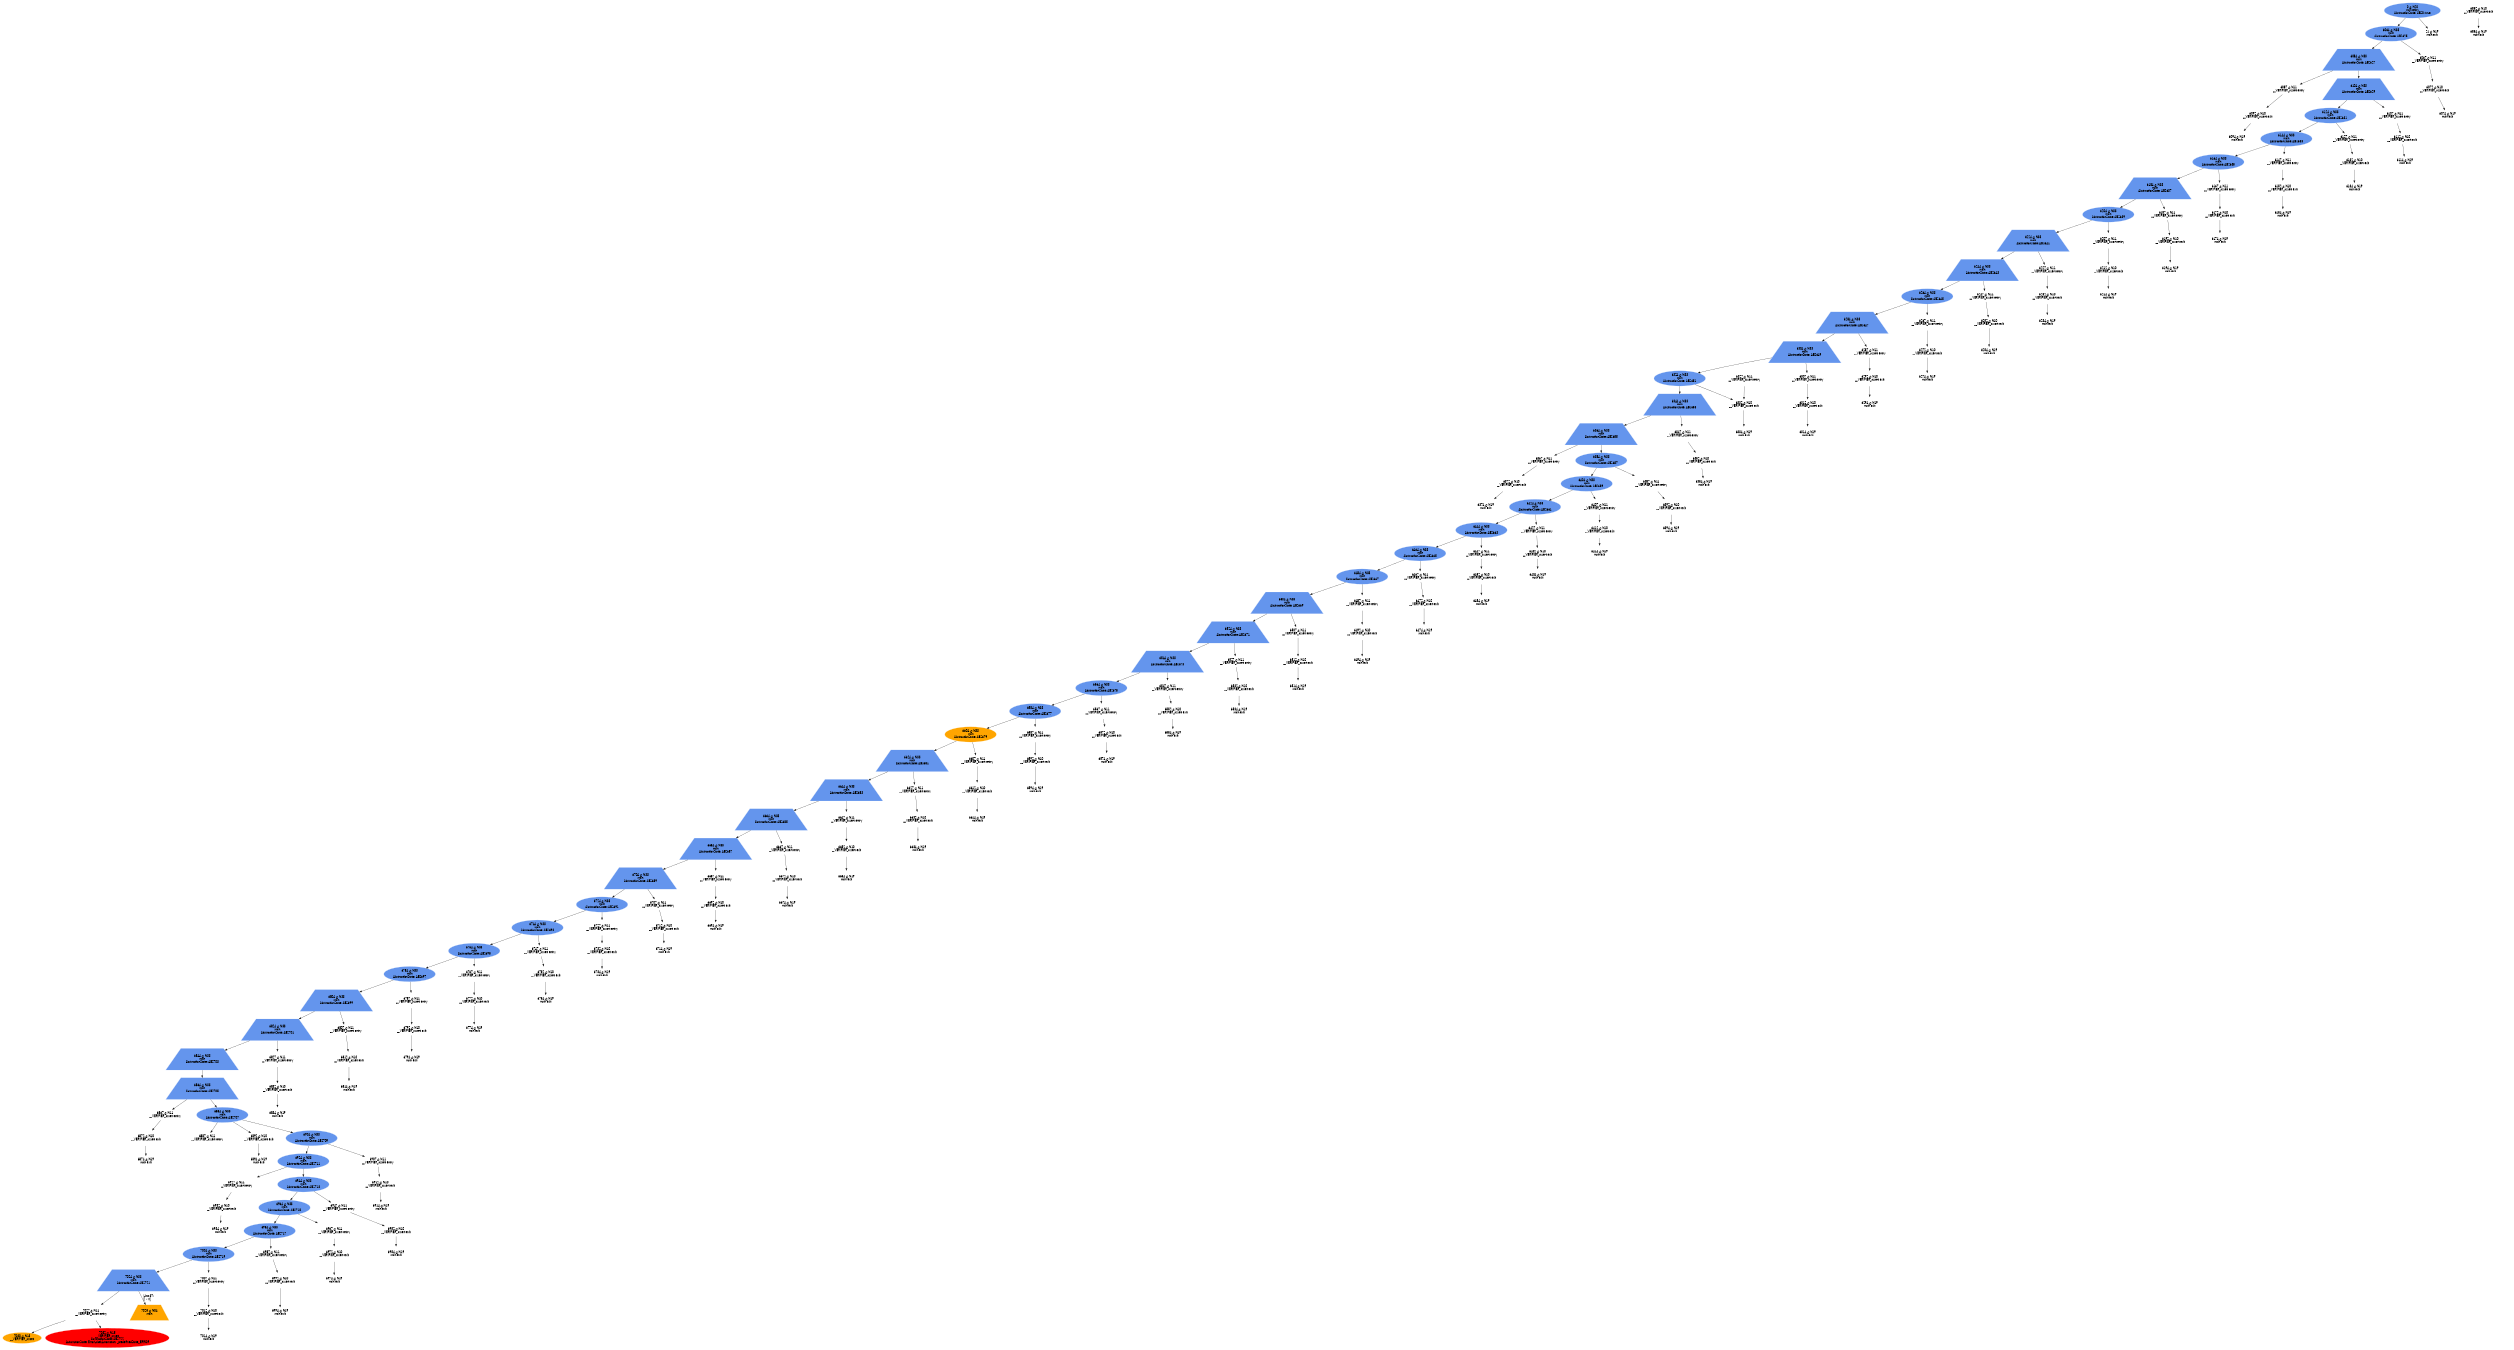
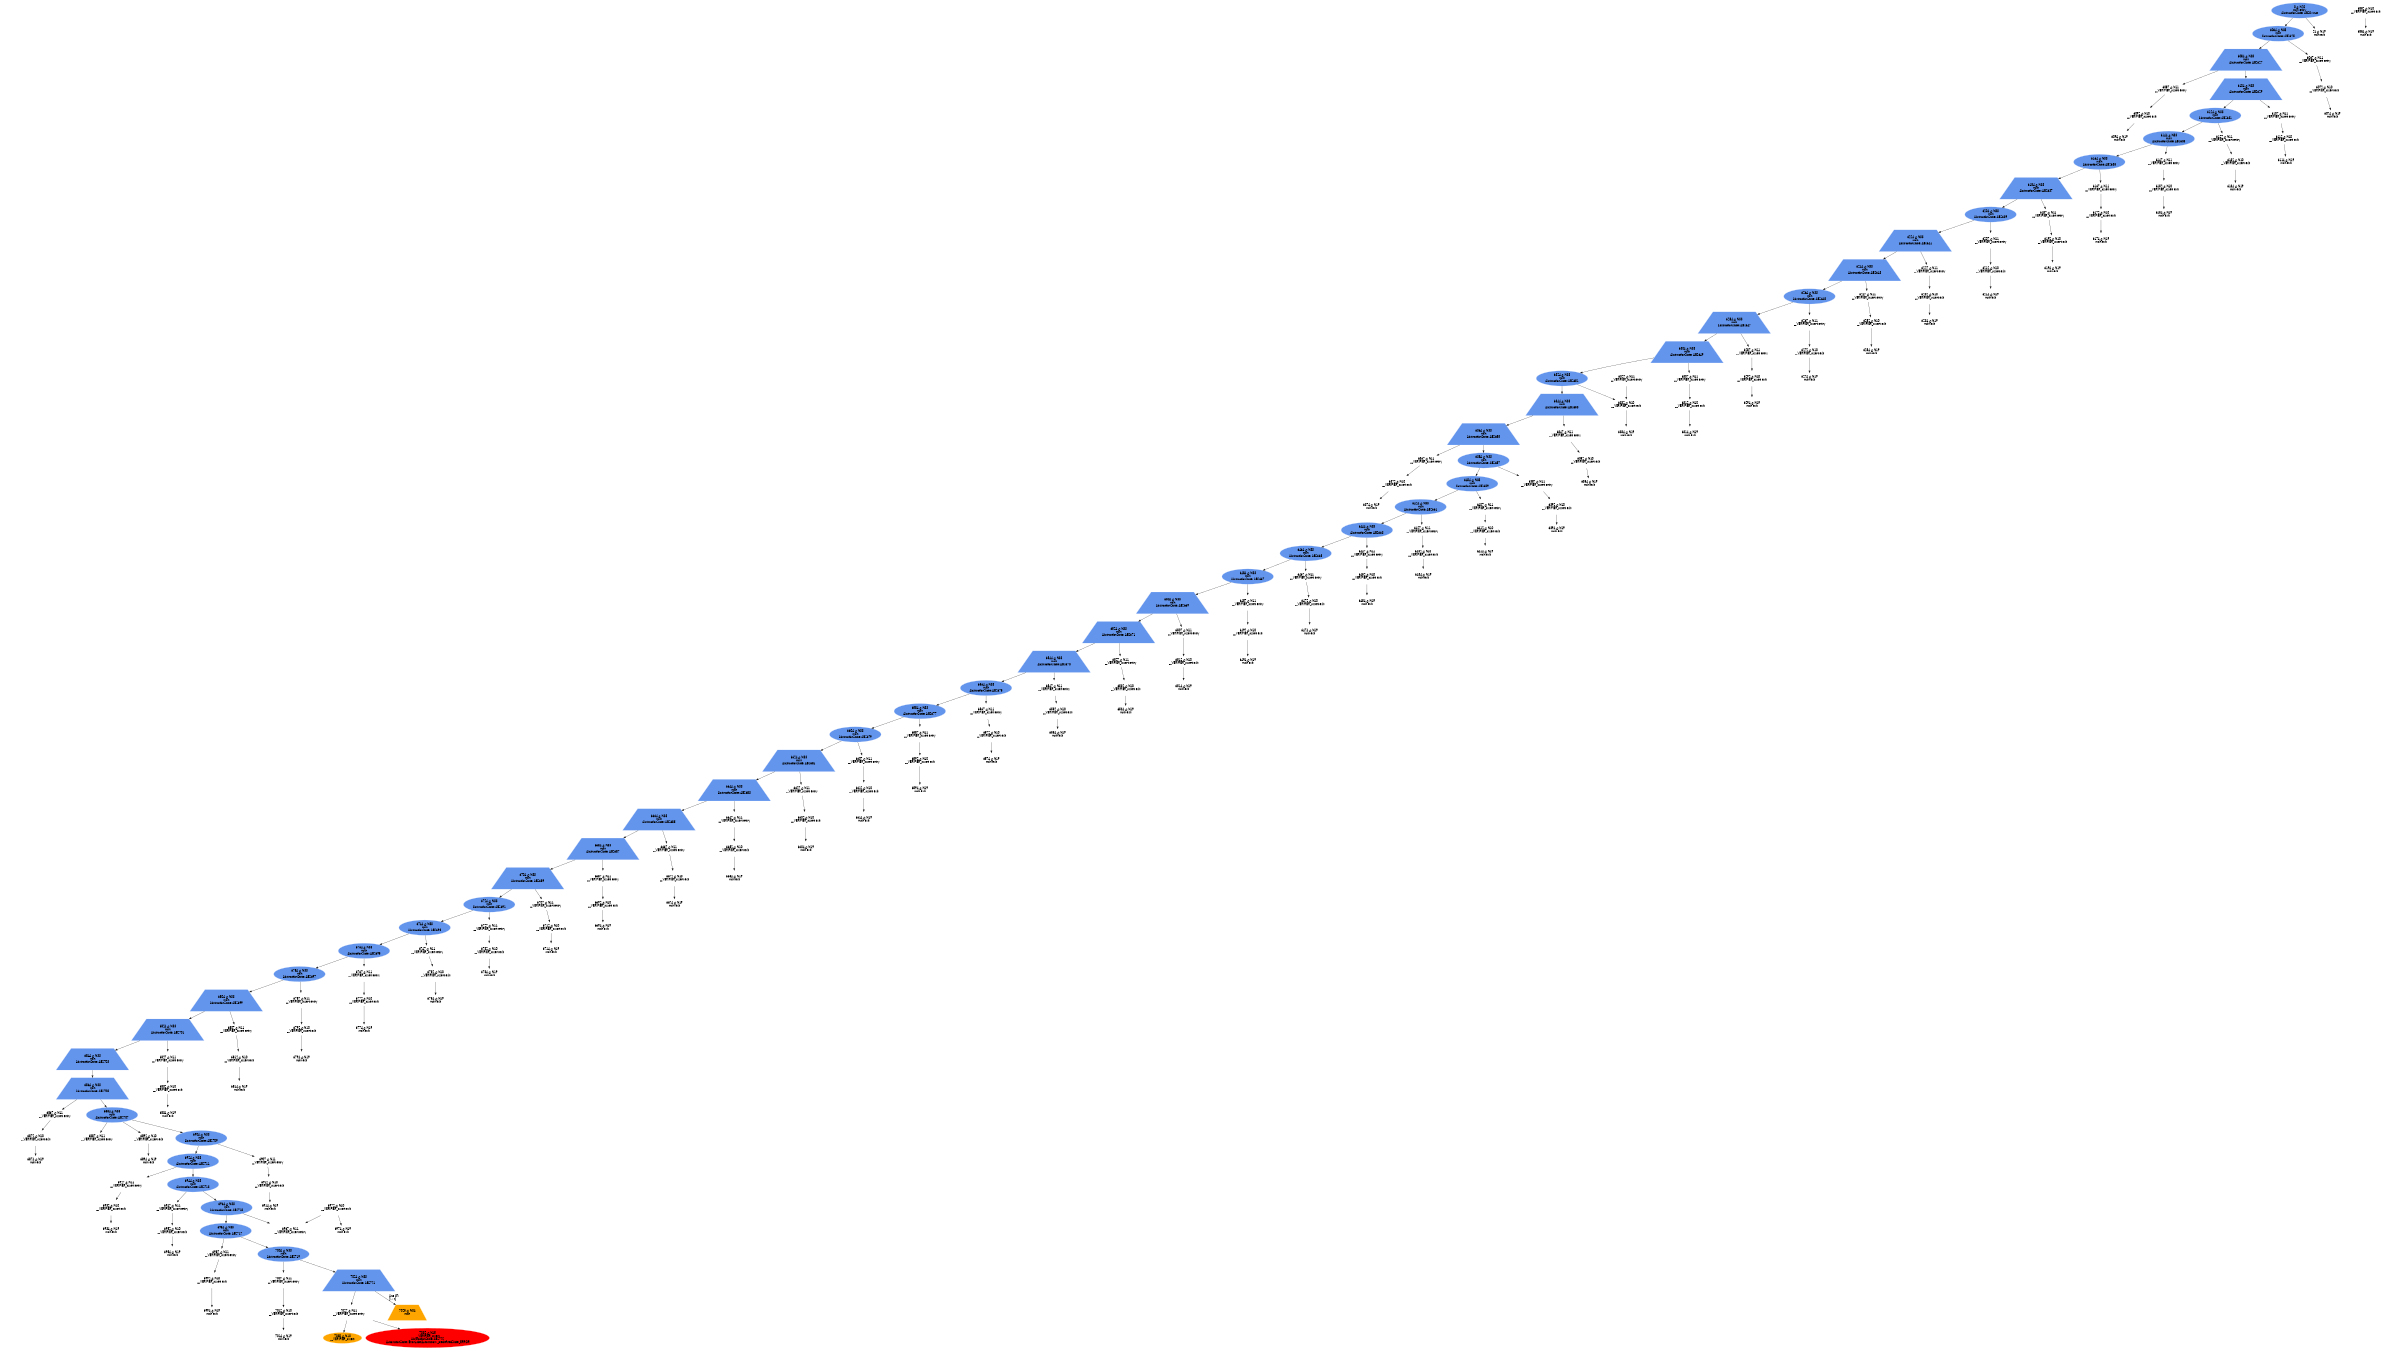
node "6604 @ N33 main AbstractionState: ABS679": fillcolor orange -> cornflowerblue
edge "6967 @ N11 __VERIFIER_assert entry" -> "6972 @ N10 __VERIFIER_assert exit": reversed
